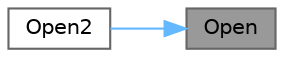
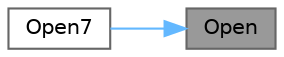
node "Open2": label "Open2" -> "Open7"
